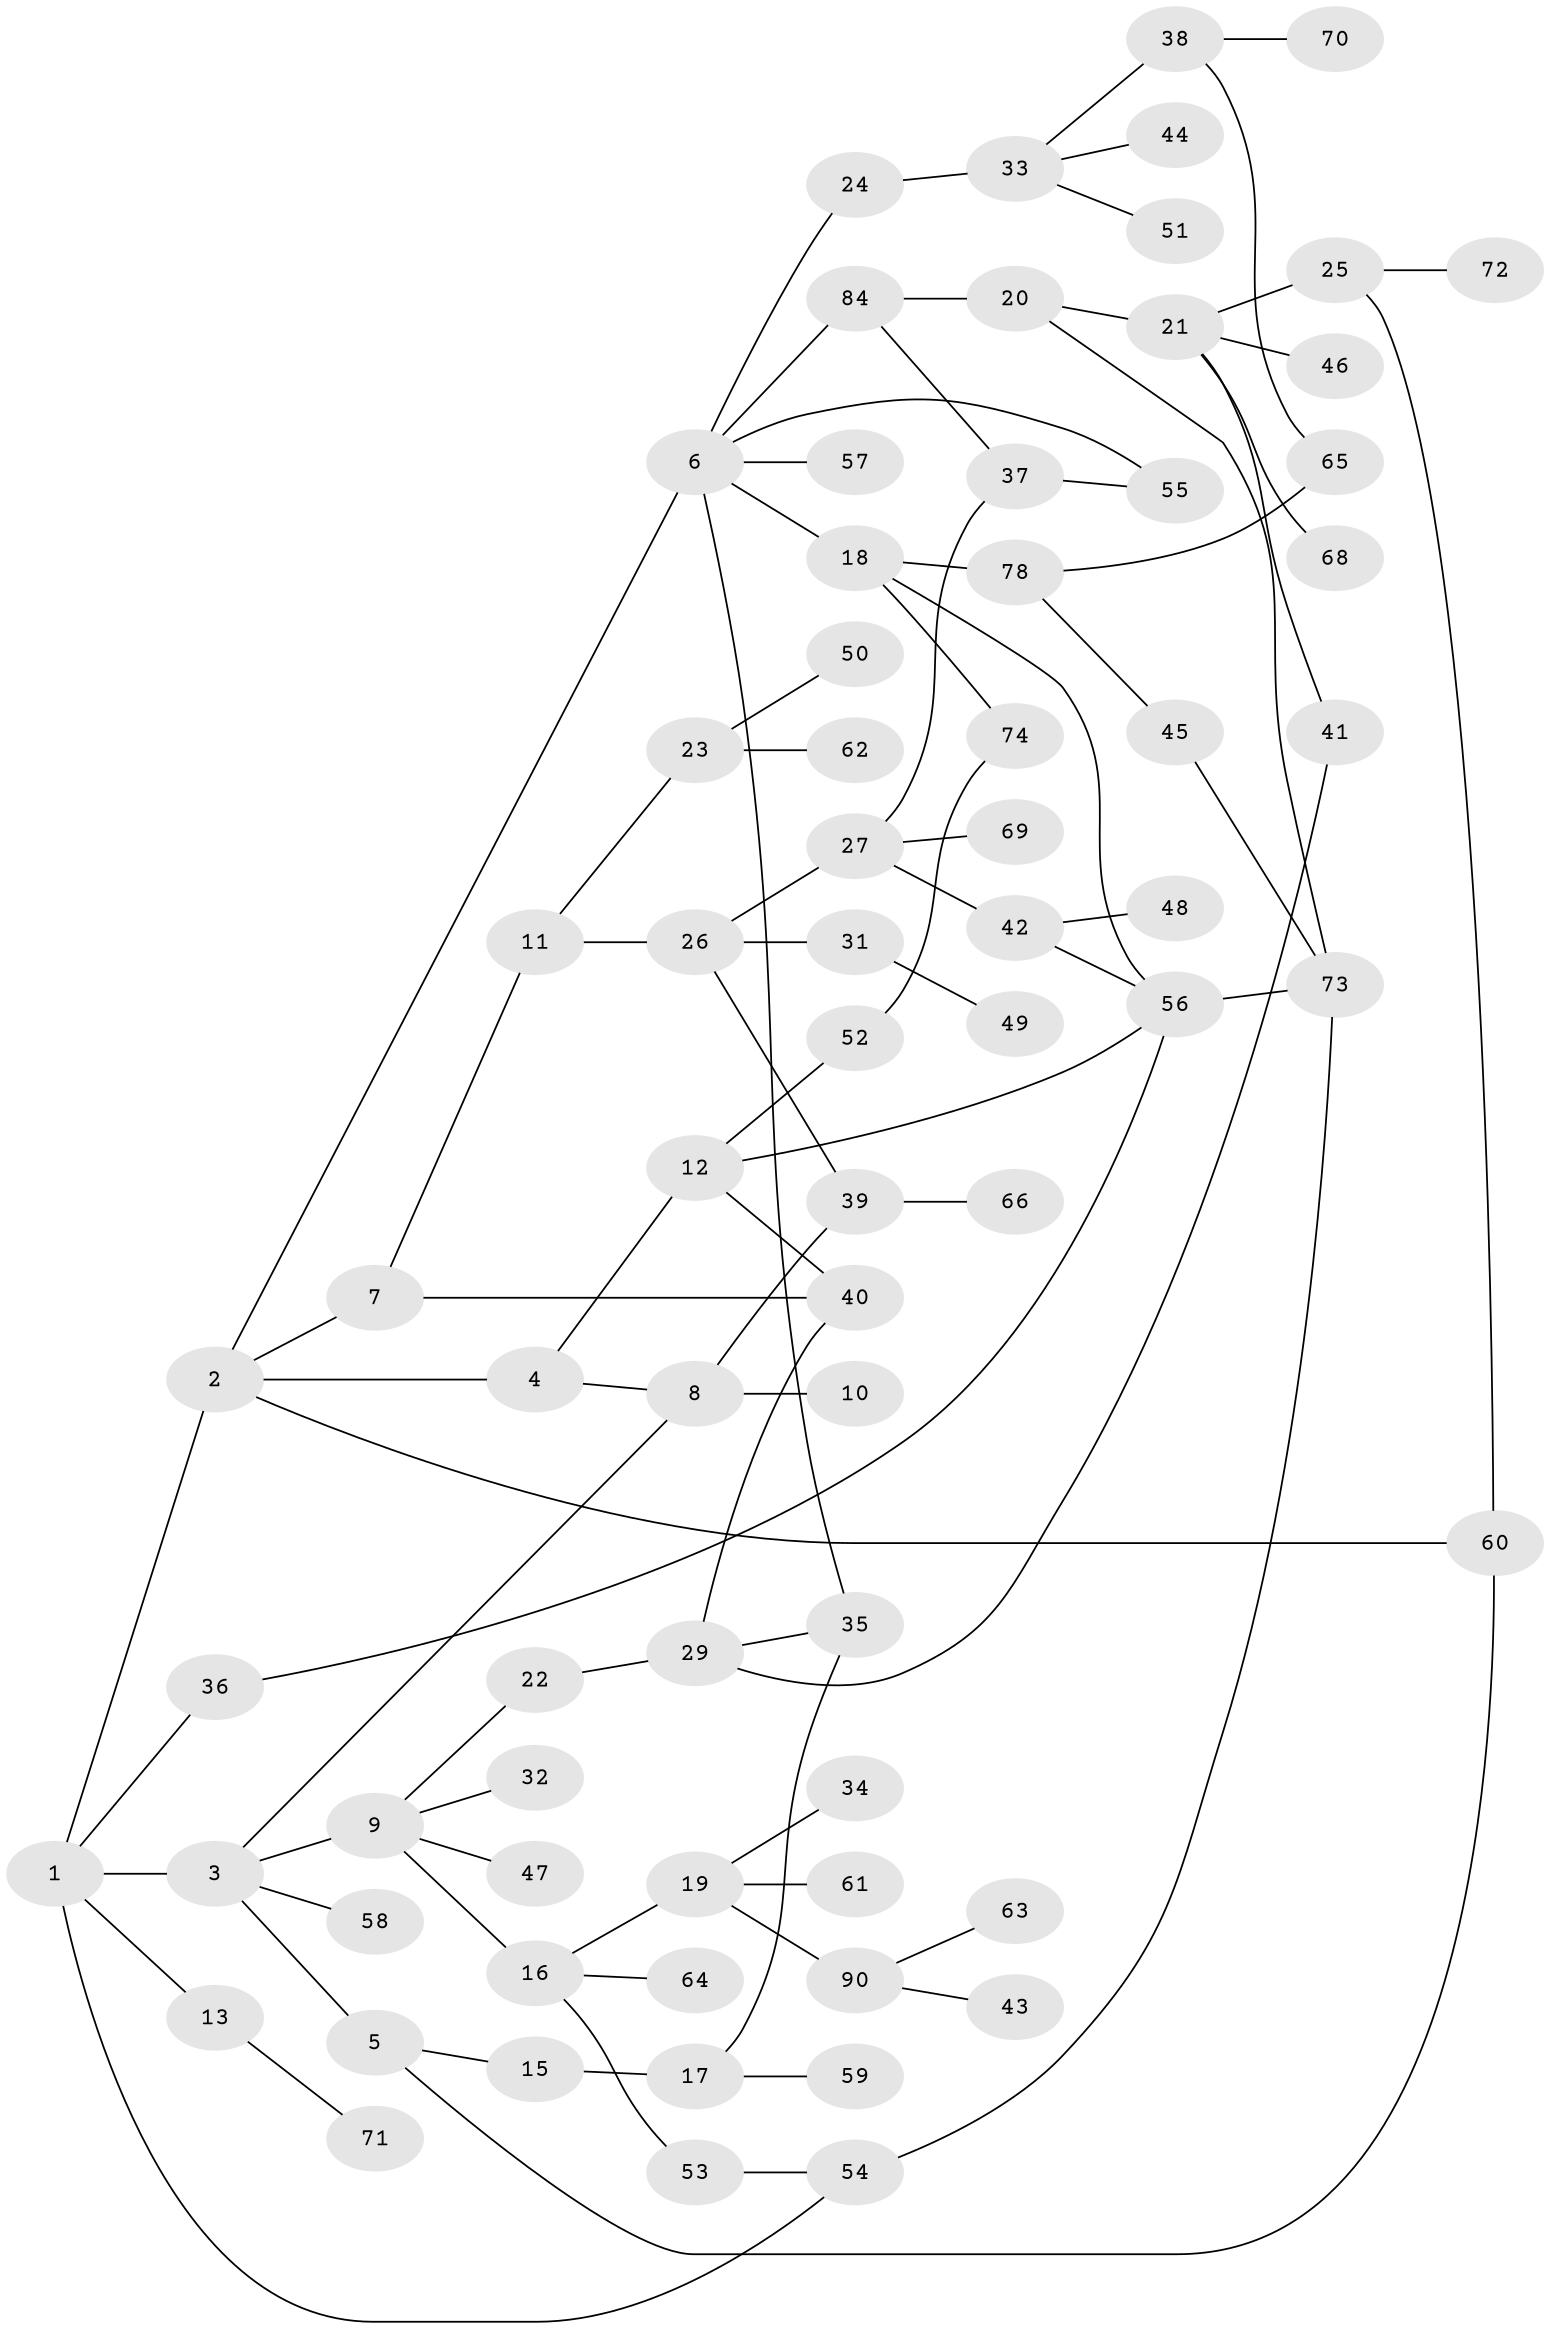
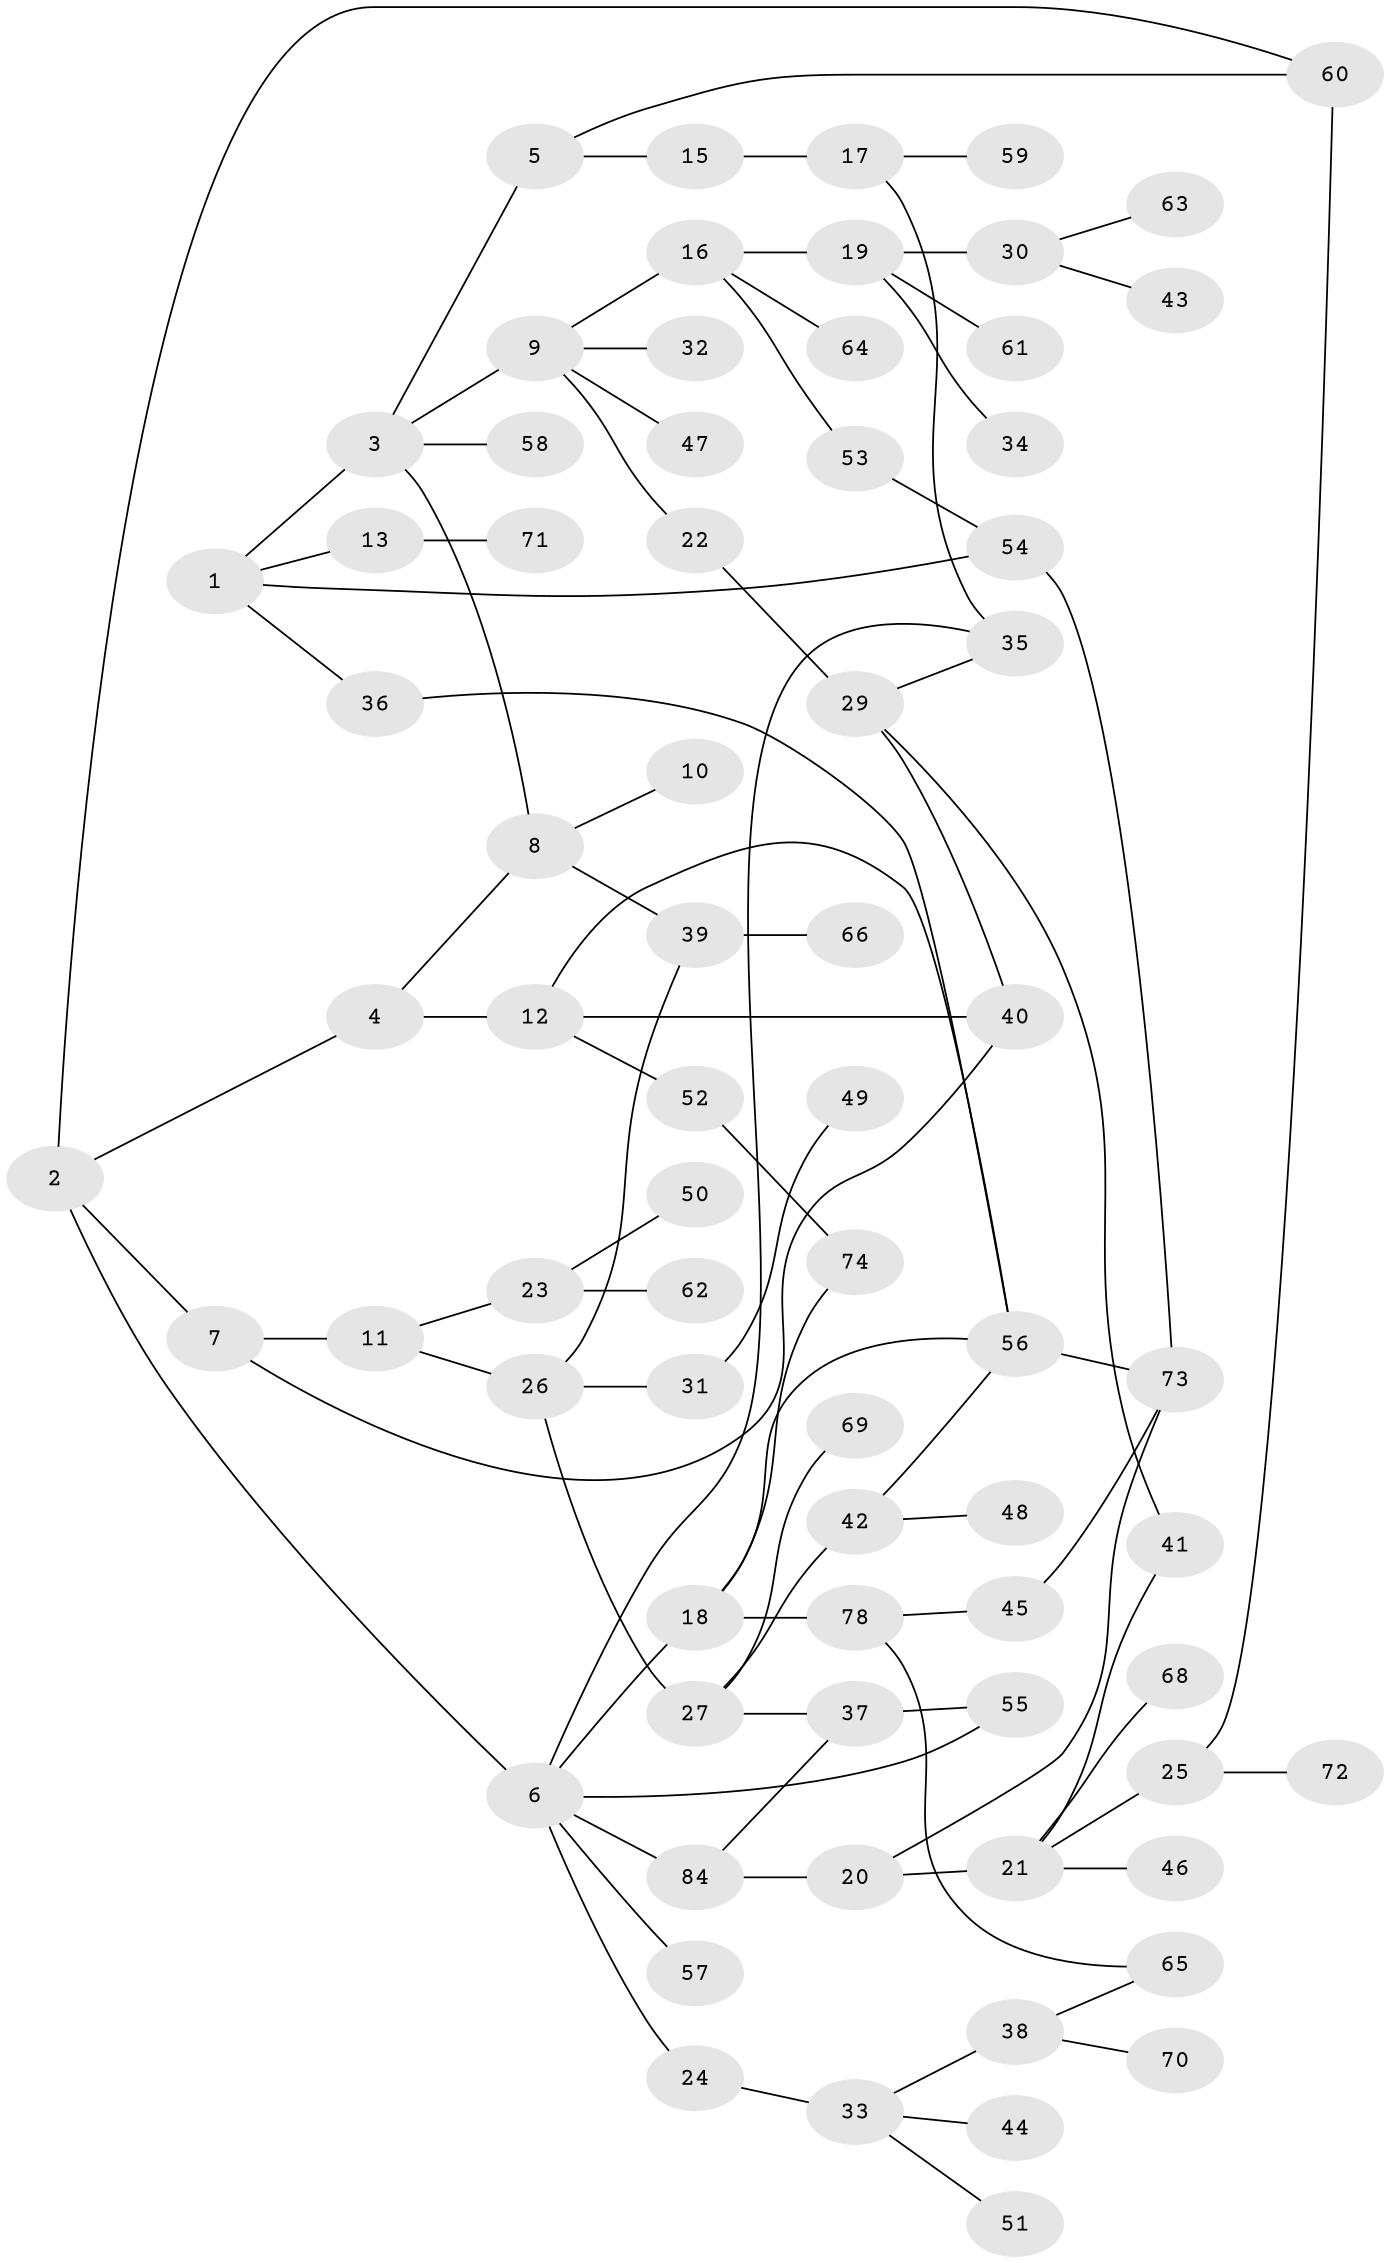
edge "2" -- "1": removed
node "90": label "90" -> "30"
